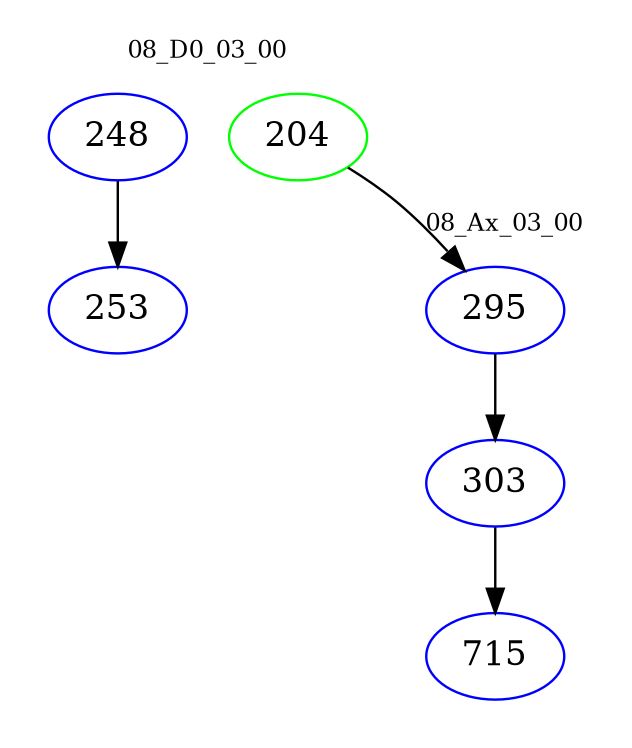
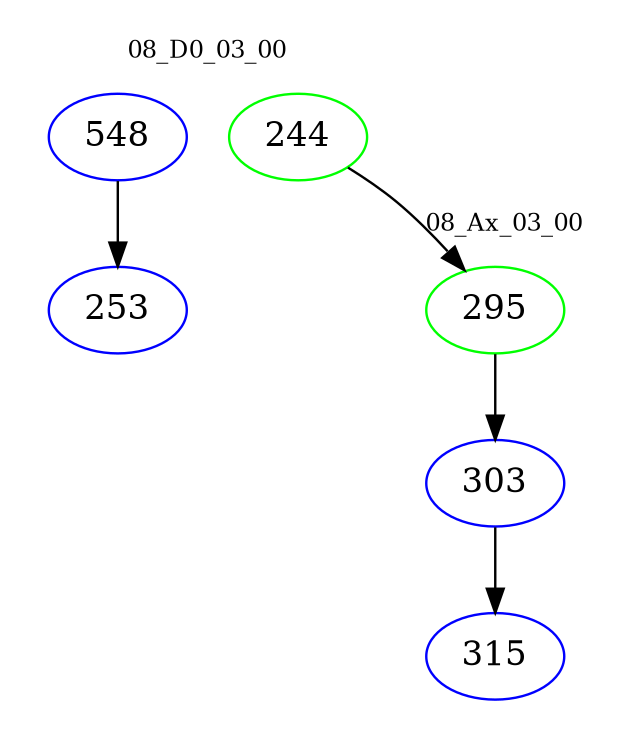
node "248": label "248" -> "548"
node "204": label "204" -> "244"
node "295": color blue -> green
node "715": label "715" -> "315"
